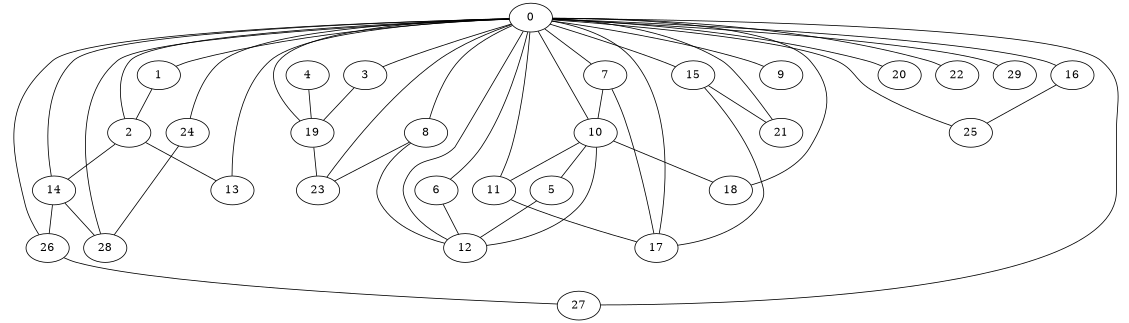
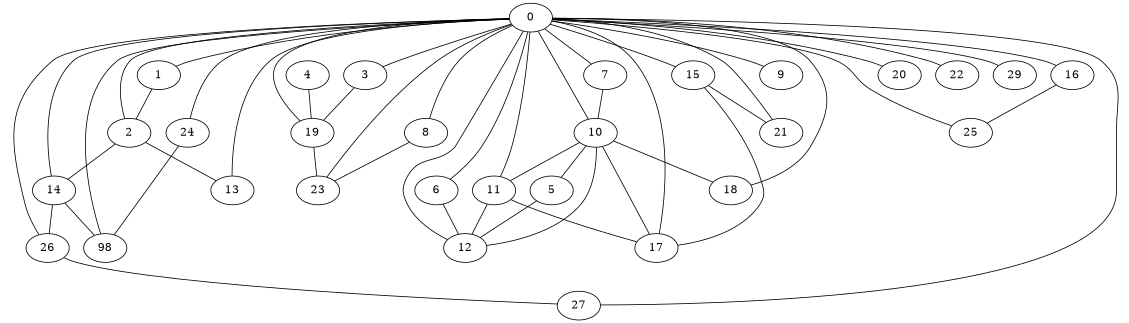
edge "7" -- "17": now "10" -- "17"
edge "8" -- "12": now "11" -- "12"
node "28": label "28" -> "98"
